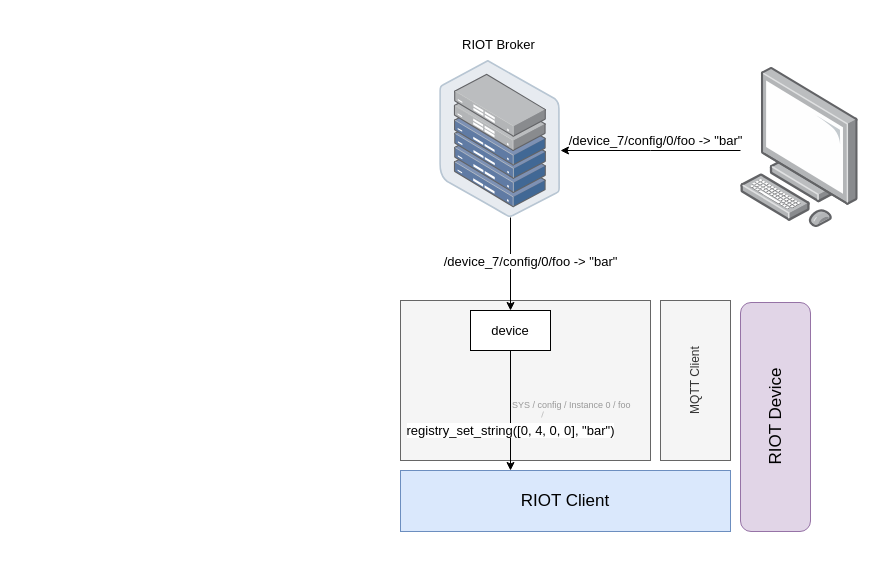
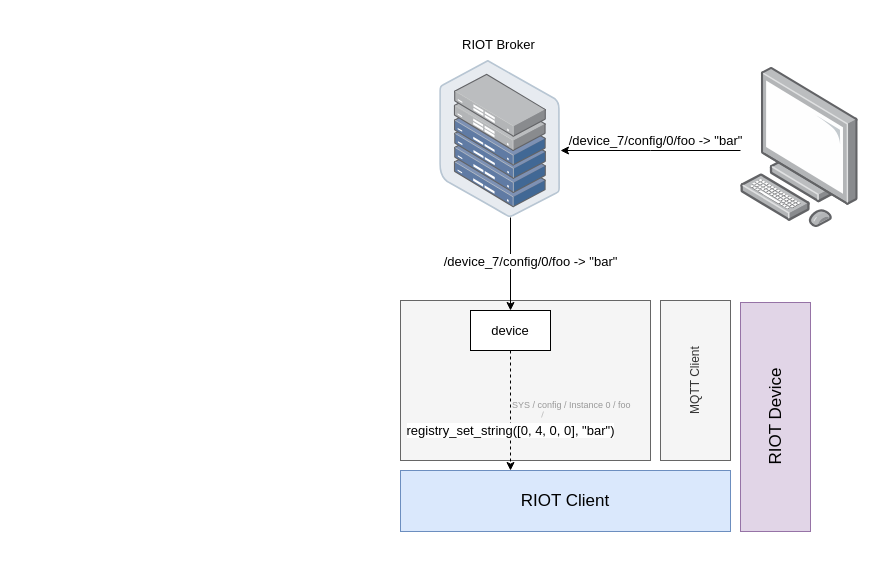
edge "device" -> "RIOT Client": style solid -> dashed
node "RIOT Device": shape rounded rectangle -> rectangle
